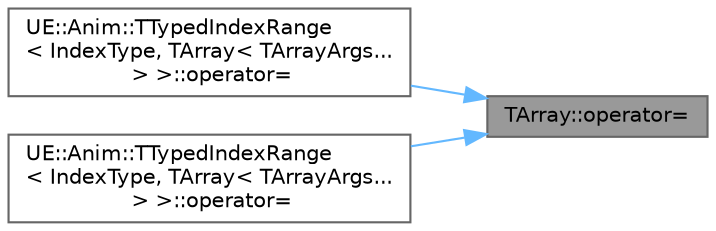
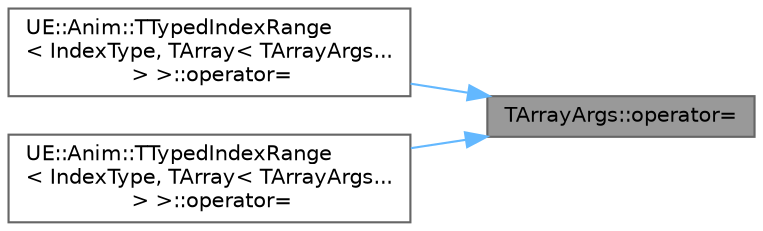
node "TArray::operator=": label "TArray::operator=" -> "TArrayArgs::operator="
